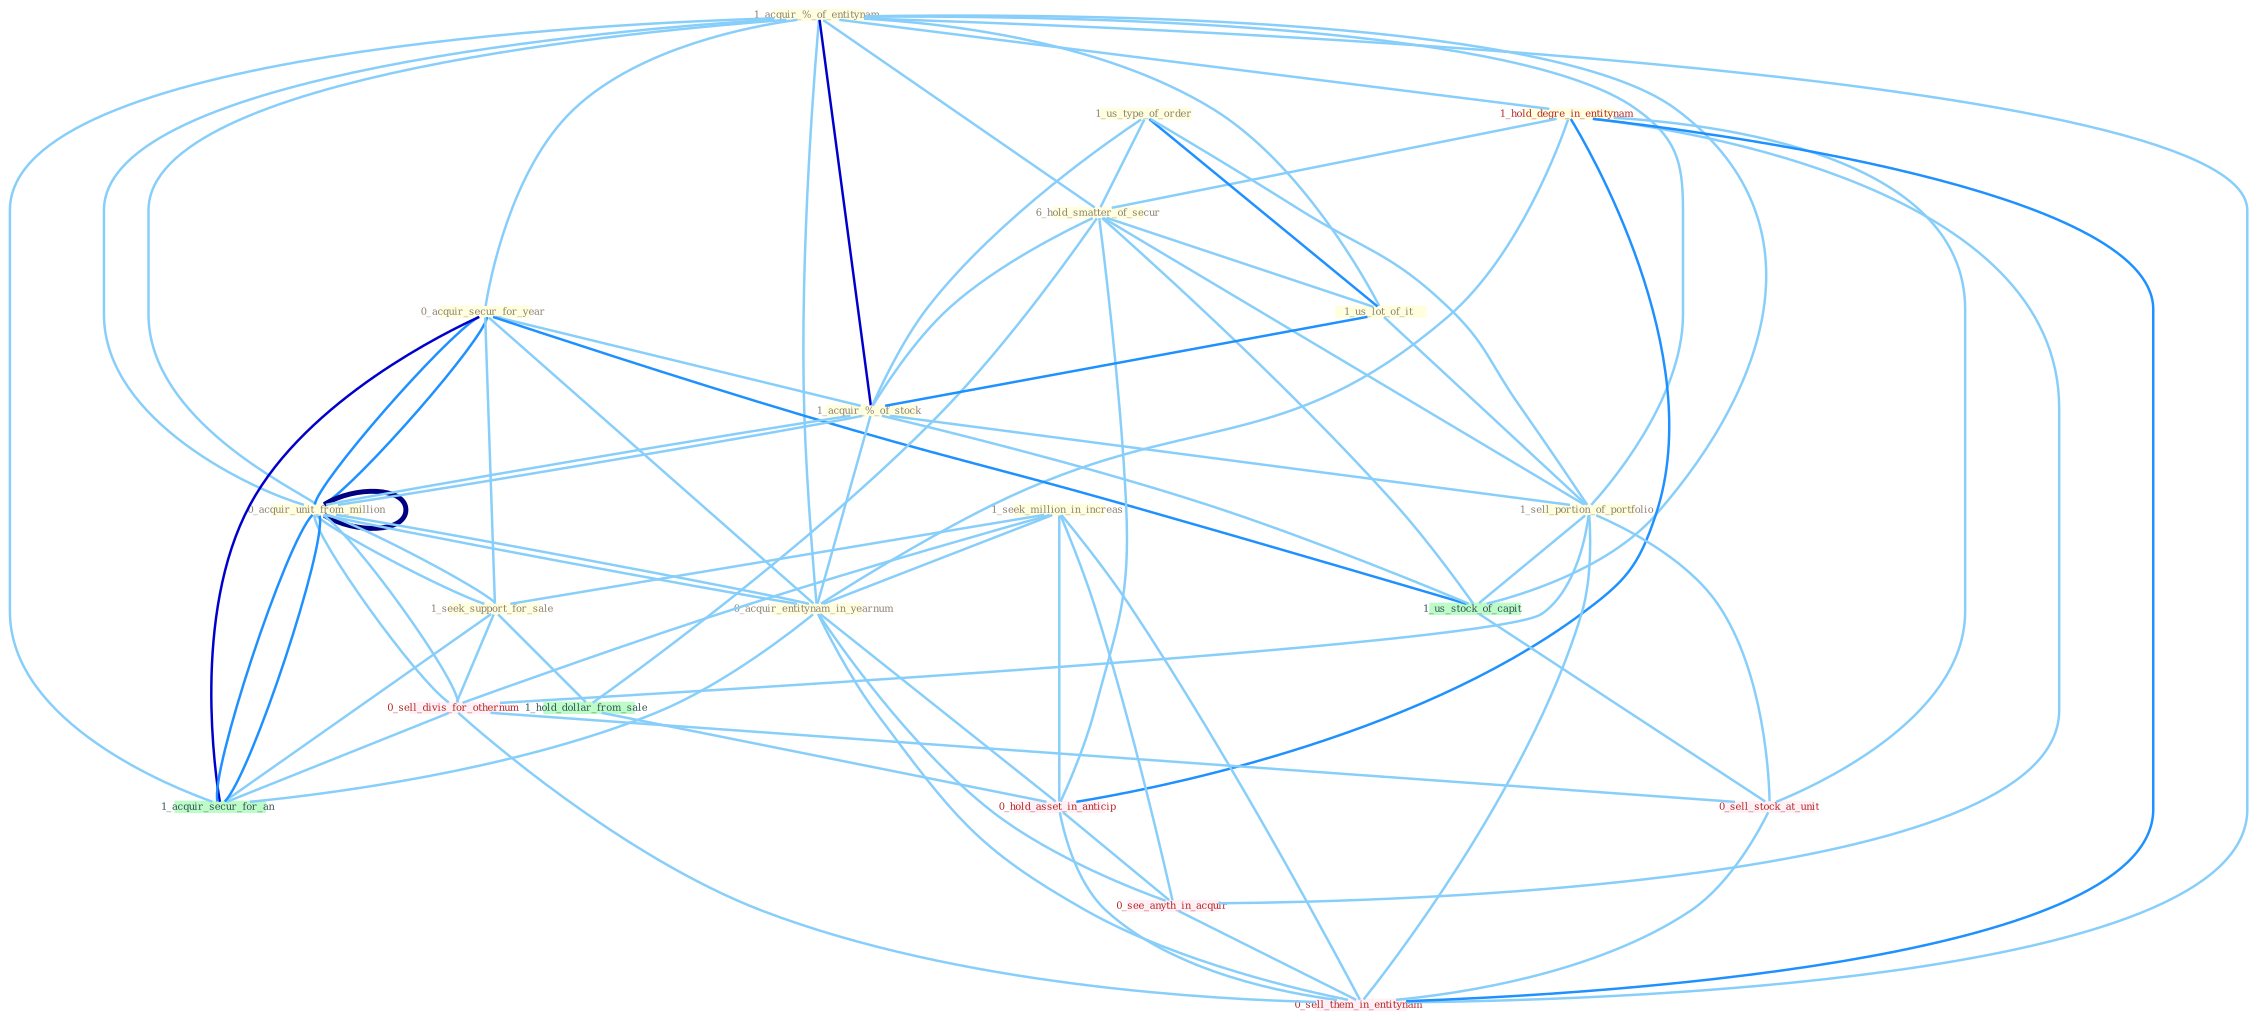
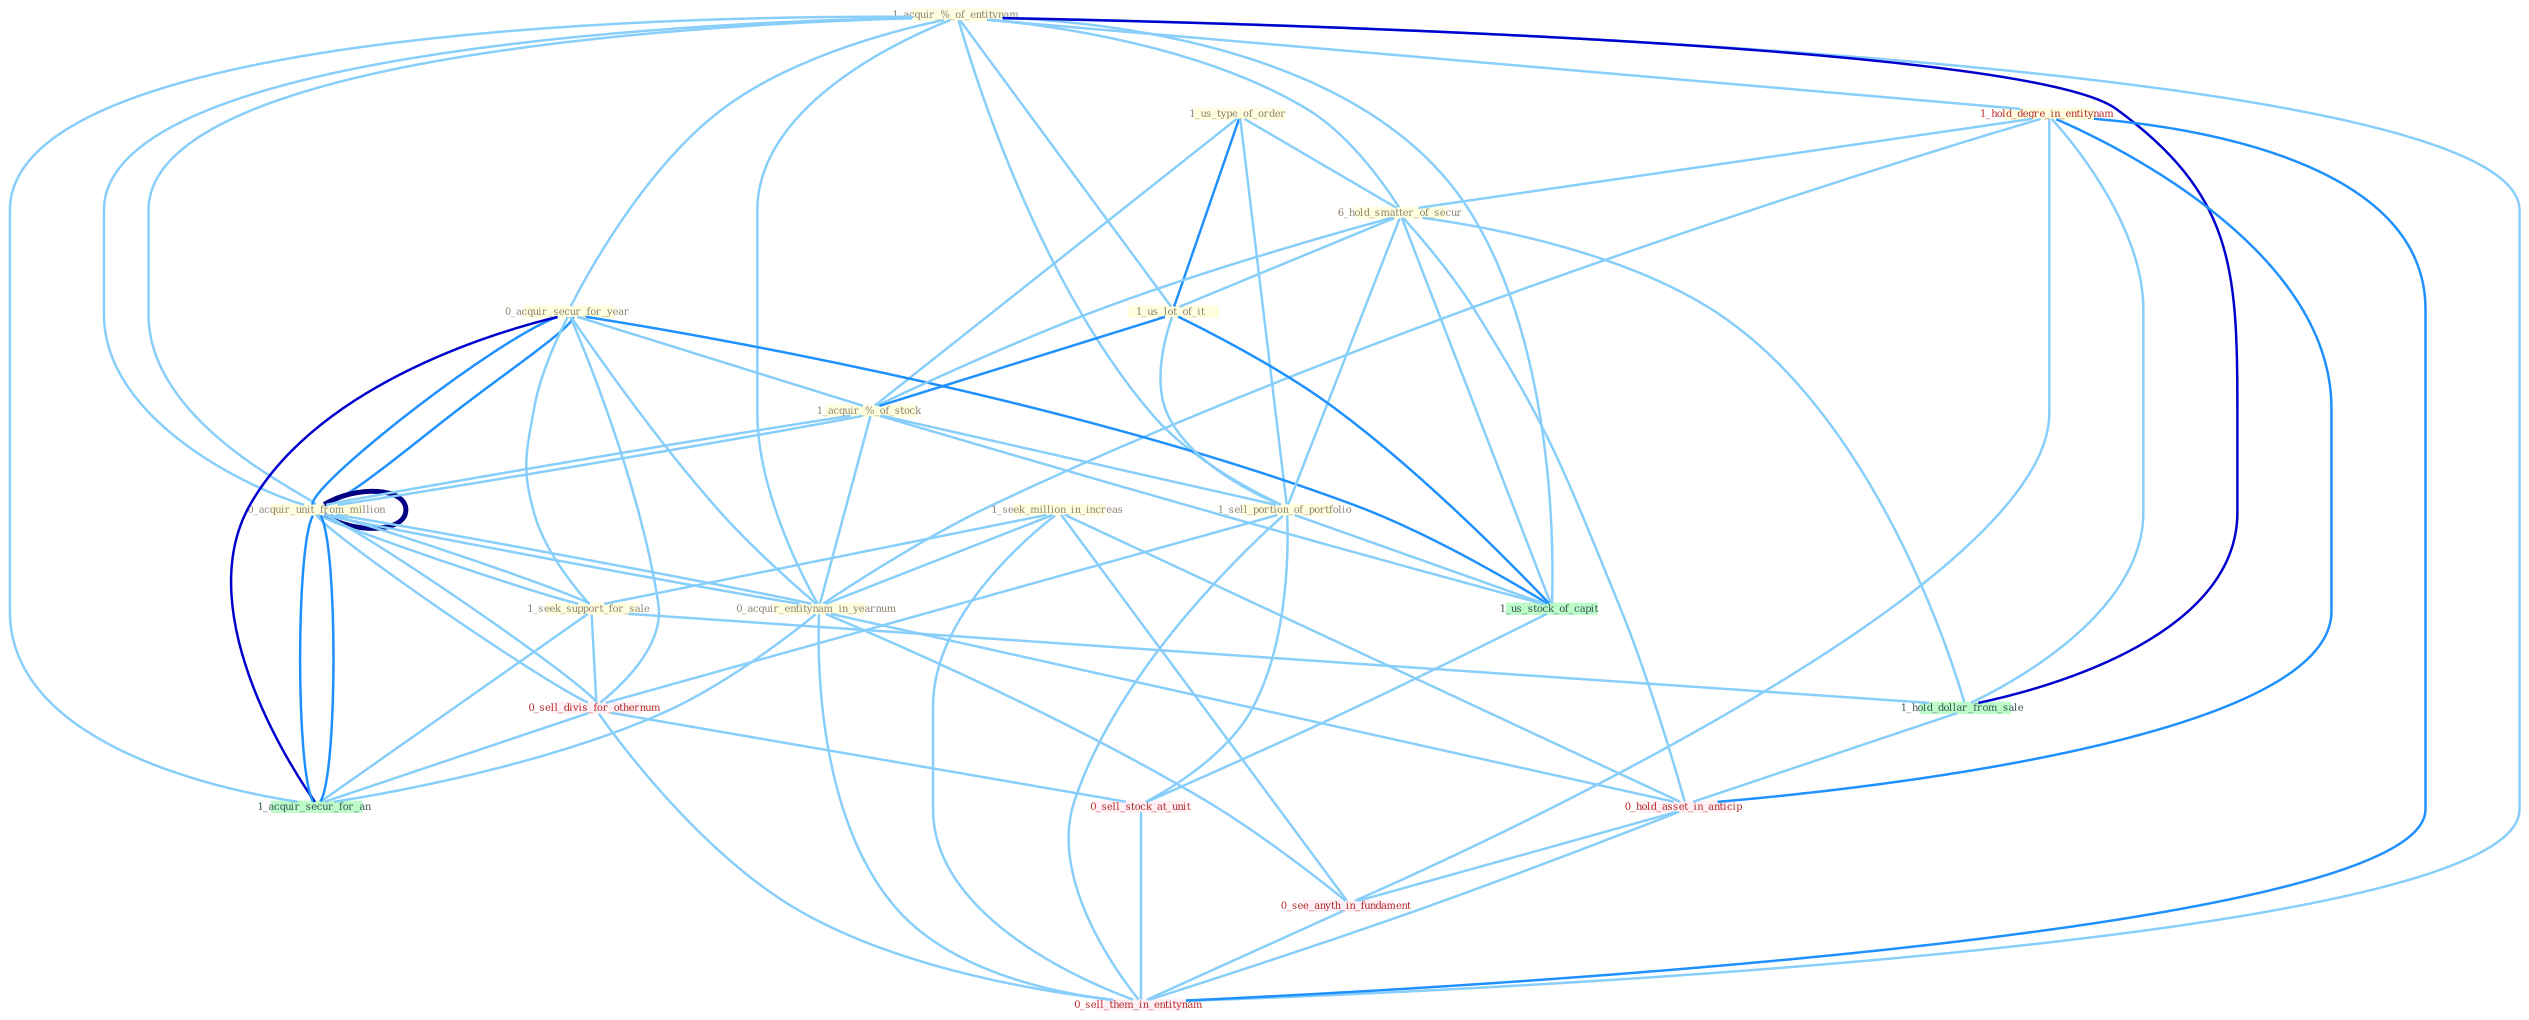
edge "1_acquir_%_of_entitynam" -- "1_acquir_%_of_stock": now "1_acquir_%_of_entitynam" -- "1_hold_dollar_from_sale"
edge "1_hold_degre_in_entitynam" -- "0_sell_stock_at_unit": now "1_hold_degre_in_entitynam" -- "1_hold_dollar_from_sale"
edge "1_us_lot_of_it" -- "1_us_stock_of_capit": added
edge "1_seek_million_in_increas" -- "0_sell_divis_for_othernum": now "0_acquir_secur_for_year" -- "0_sell_divis_for_othernum"
node "0_see_anyth_in_acquir": label "0_see_anyth_in_acquir" -> "0_see_anyth_in_fundament"
